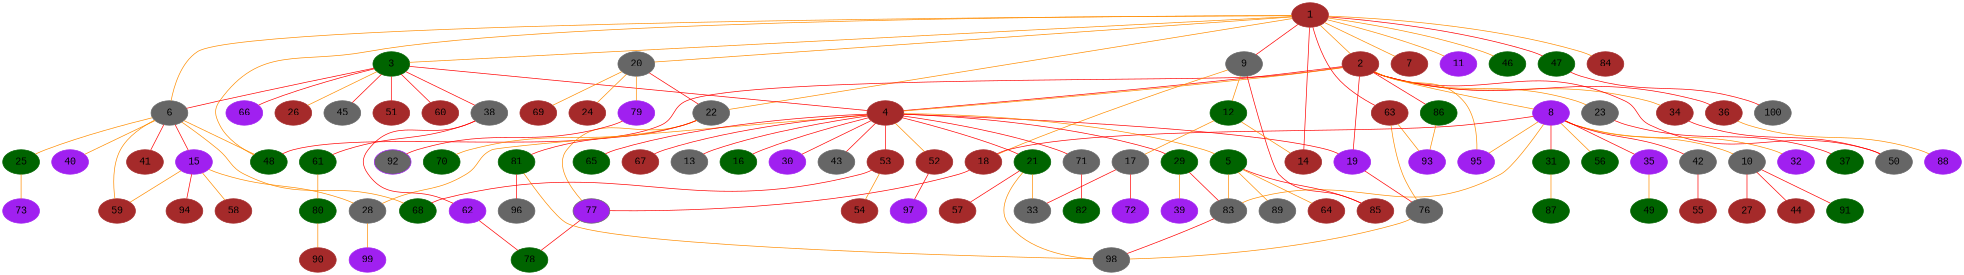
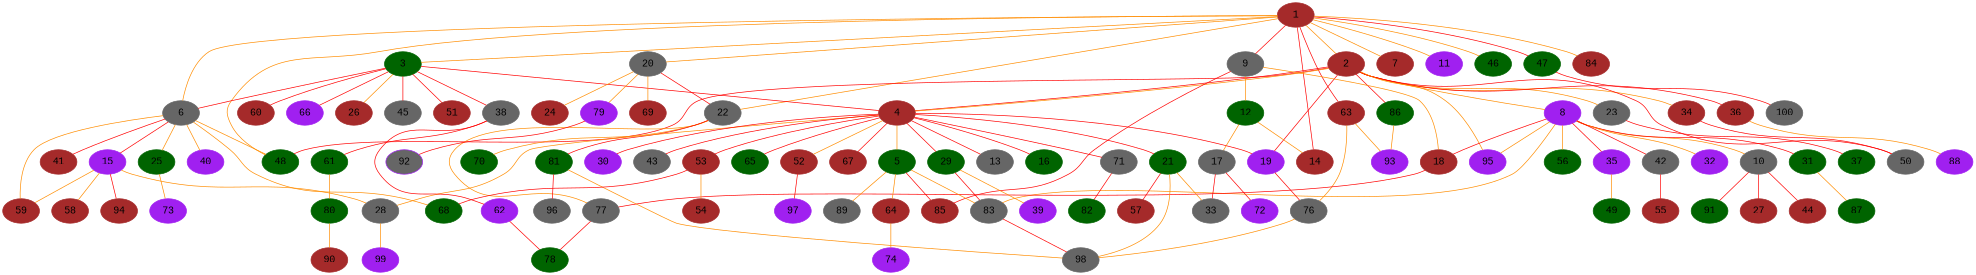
node "77": fillcolor purple -> gray40
node "74": added
